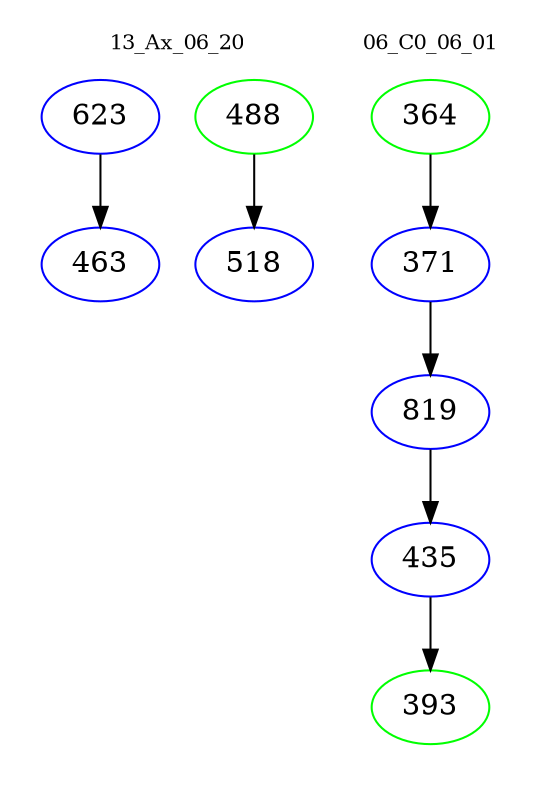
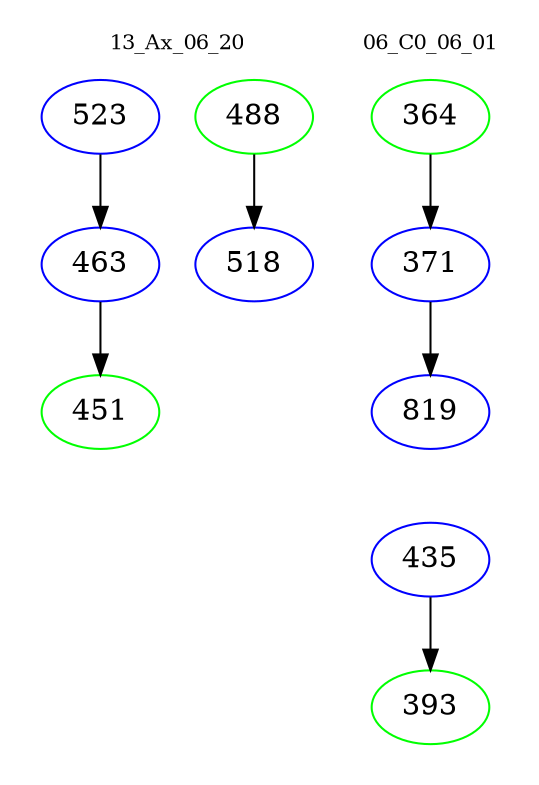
node "623": label "623" -> "523"
node "451": added
edge "819" -> "435": removed
